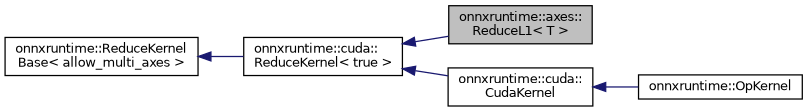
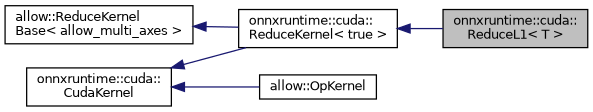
node "onnxruntime::axes:: ReduceL1< T >": label "onnxruntime::axes:: ReduceL1< T >" -> "onnxruntime::cuda:: ReduceL1< T >"
node "onnxruntime::ReduceKernel Base< allow_multi_axes >": label "onnxruntime::ReduceKernel Base< allow_multi_axes >" -> "allow::ReduceKernel Base< allow_multi_axes >"
edge "onnxruntime::cuda:: CudaKernel" -> "onnxruntime::cuda:: ReduceKernel< true >": reversed
node "onnxruntime::OpKernel": label "onnxruntime::OpKernel" -> "allow::OpKernel"
